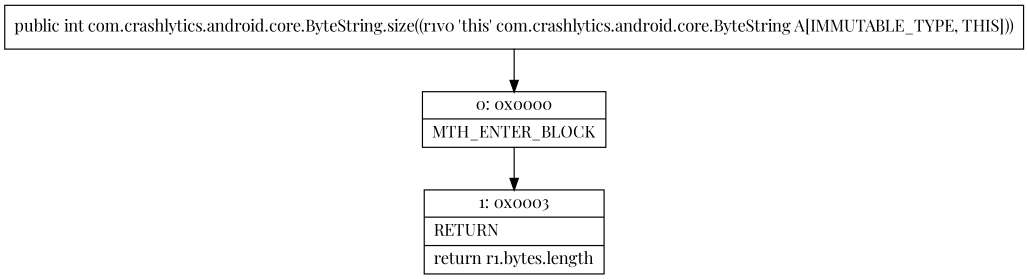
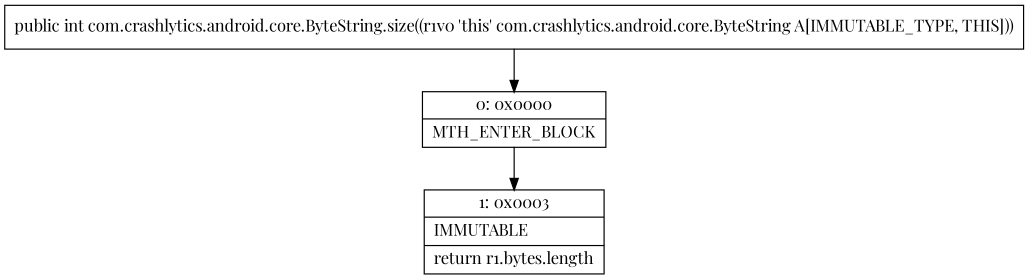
node "1: 0x0003": text "RETURN" -> "IMMUTABLE"
